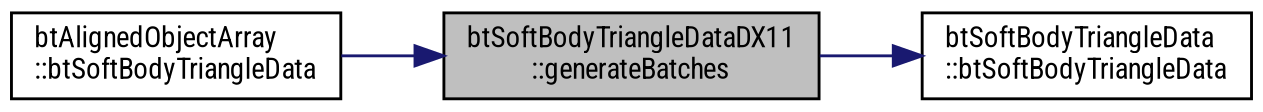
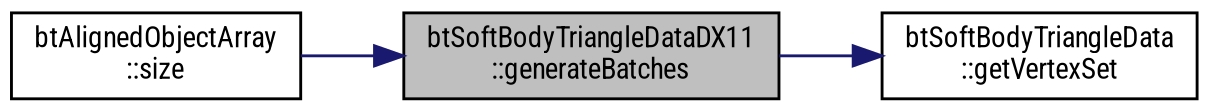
node "btAlignedObjectArray ::btSoftBodyTriangleData": label "btAlignedObjectArray ::btSoftBodyTriangleData" -> "btAlignedObjectArray ::size"
node "btSoftBodyTriangleData ::btSoftBodyTriangleData": label "btSoftBodyTriangleData ::btSoftBodyTriangleData" -> "btSoftBodyTriangleData ::getVertexSet"
